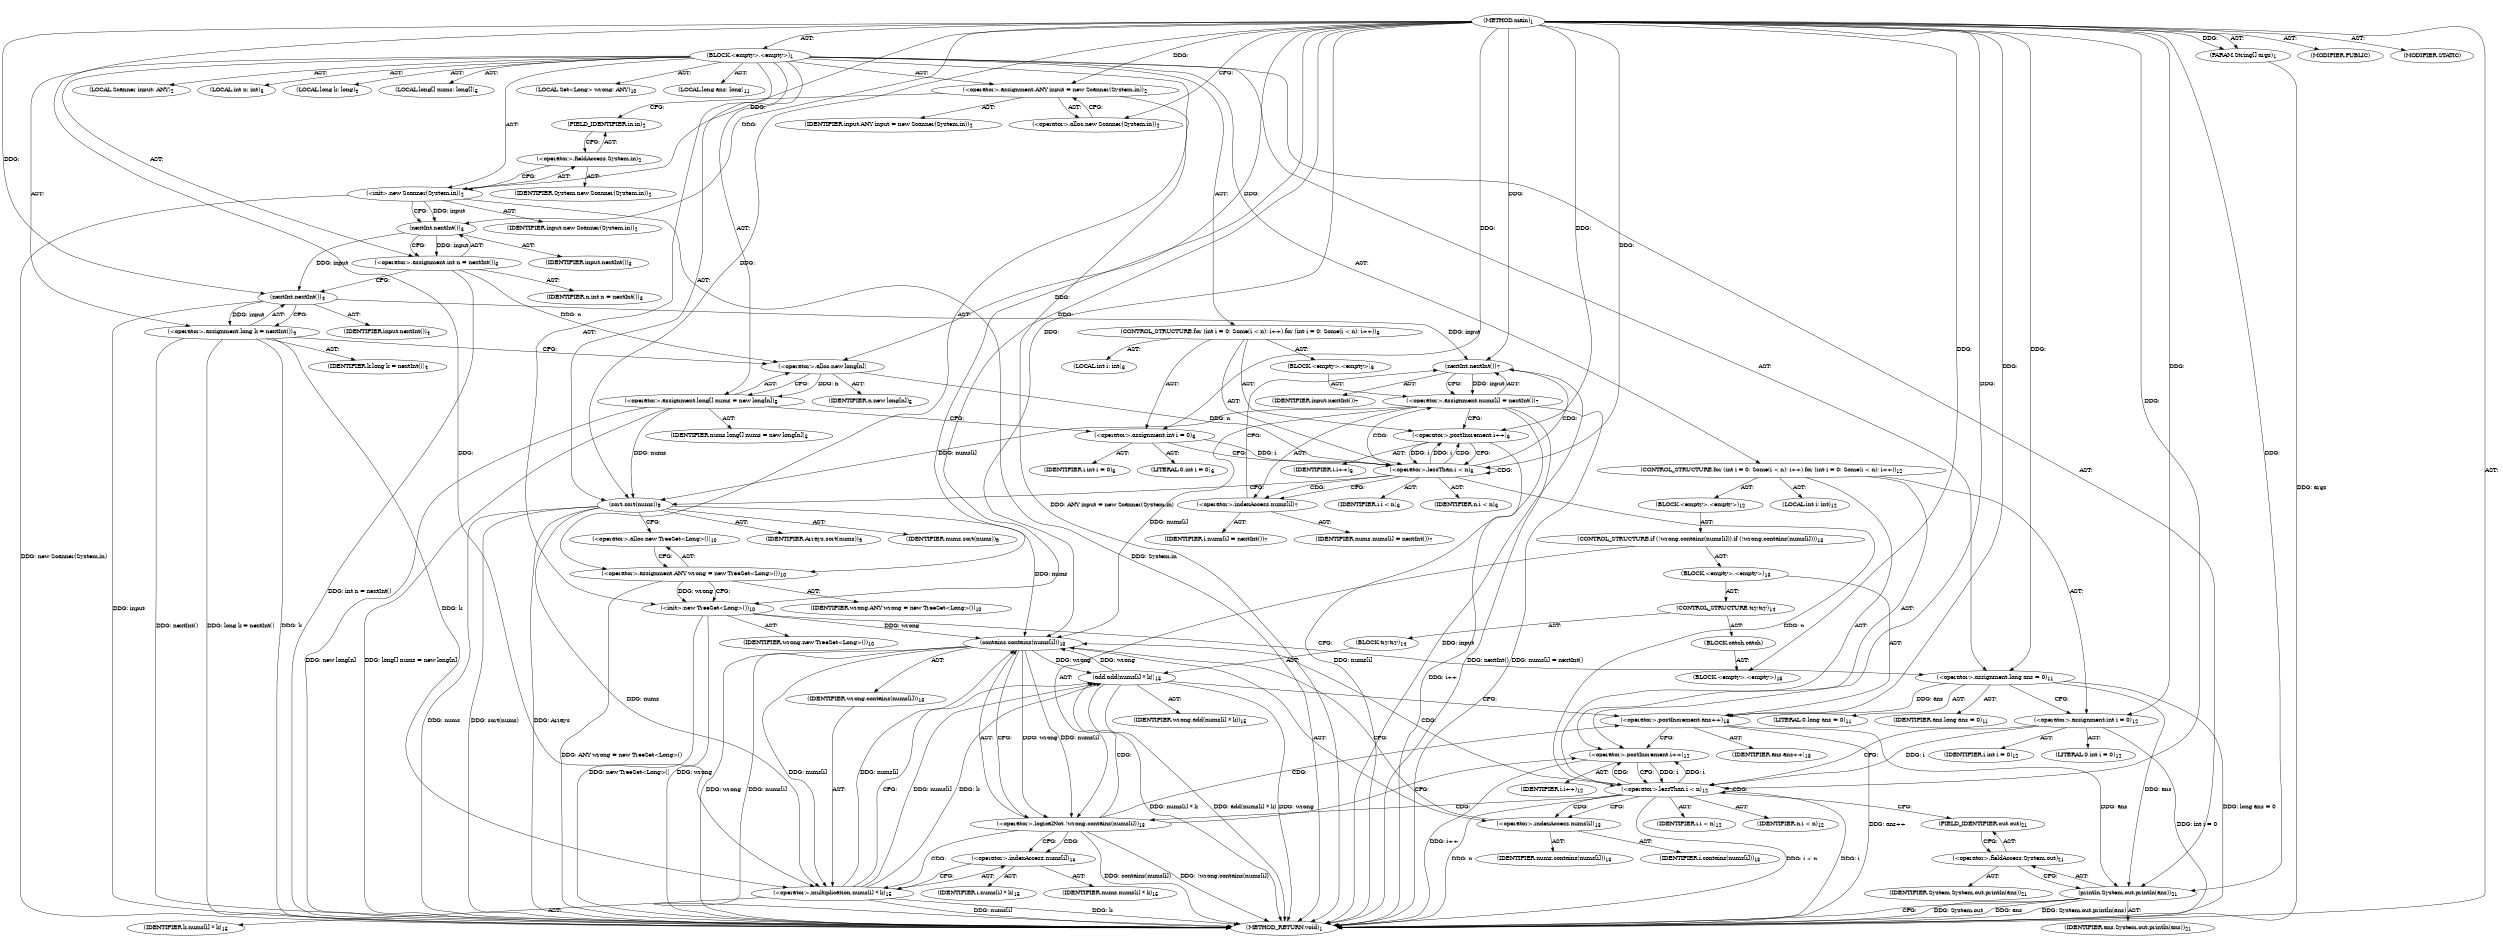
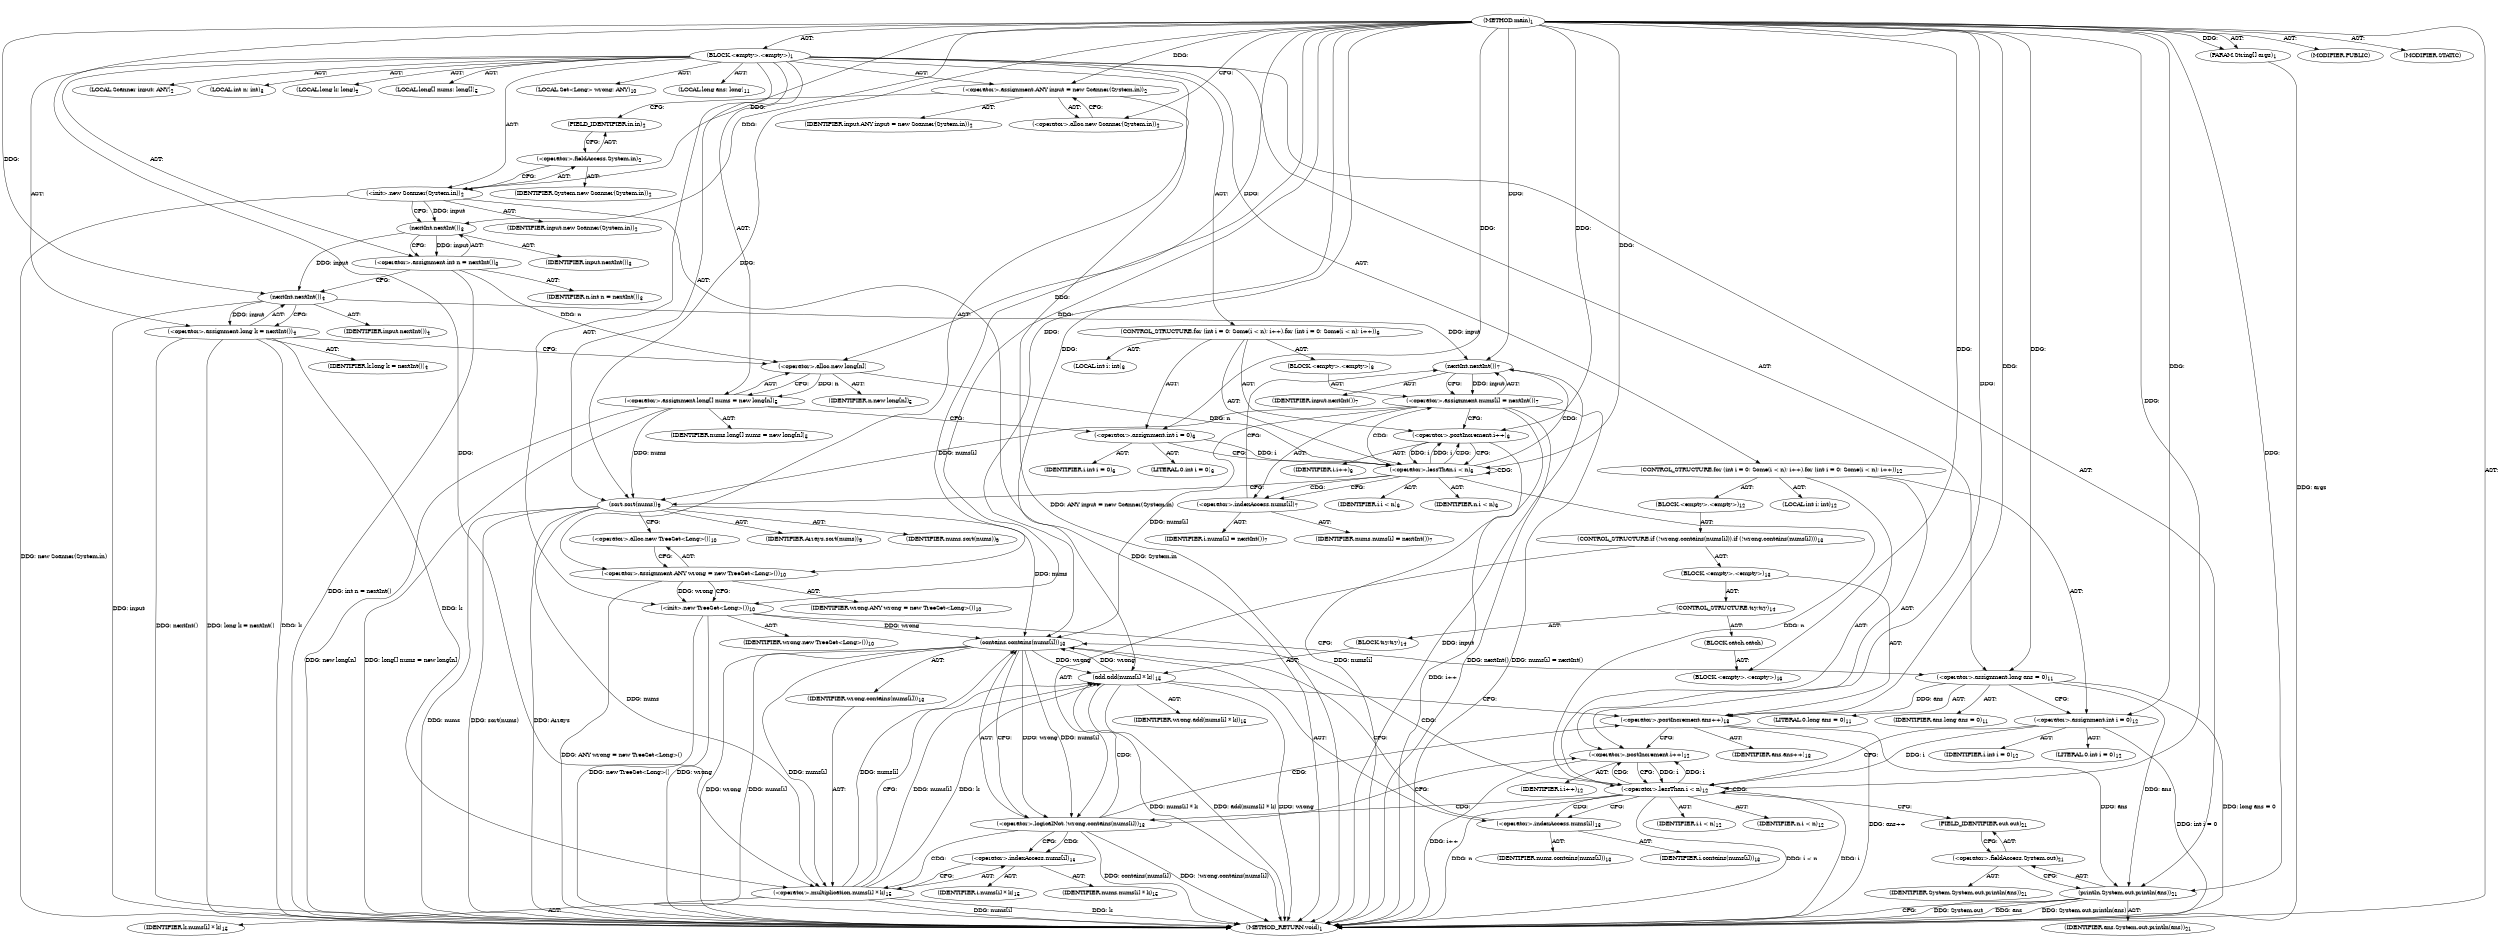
edge "(METHOD,main)" -> "(add,add(nums[i] * k))": added, label "DDG:"
